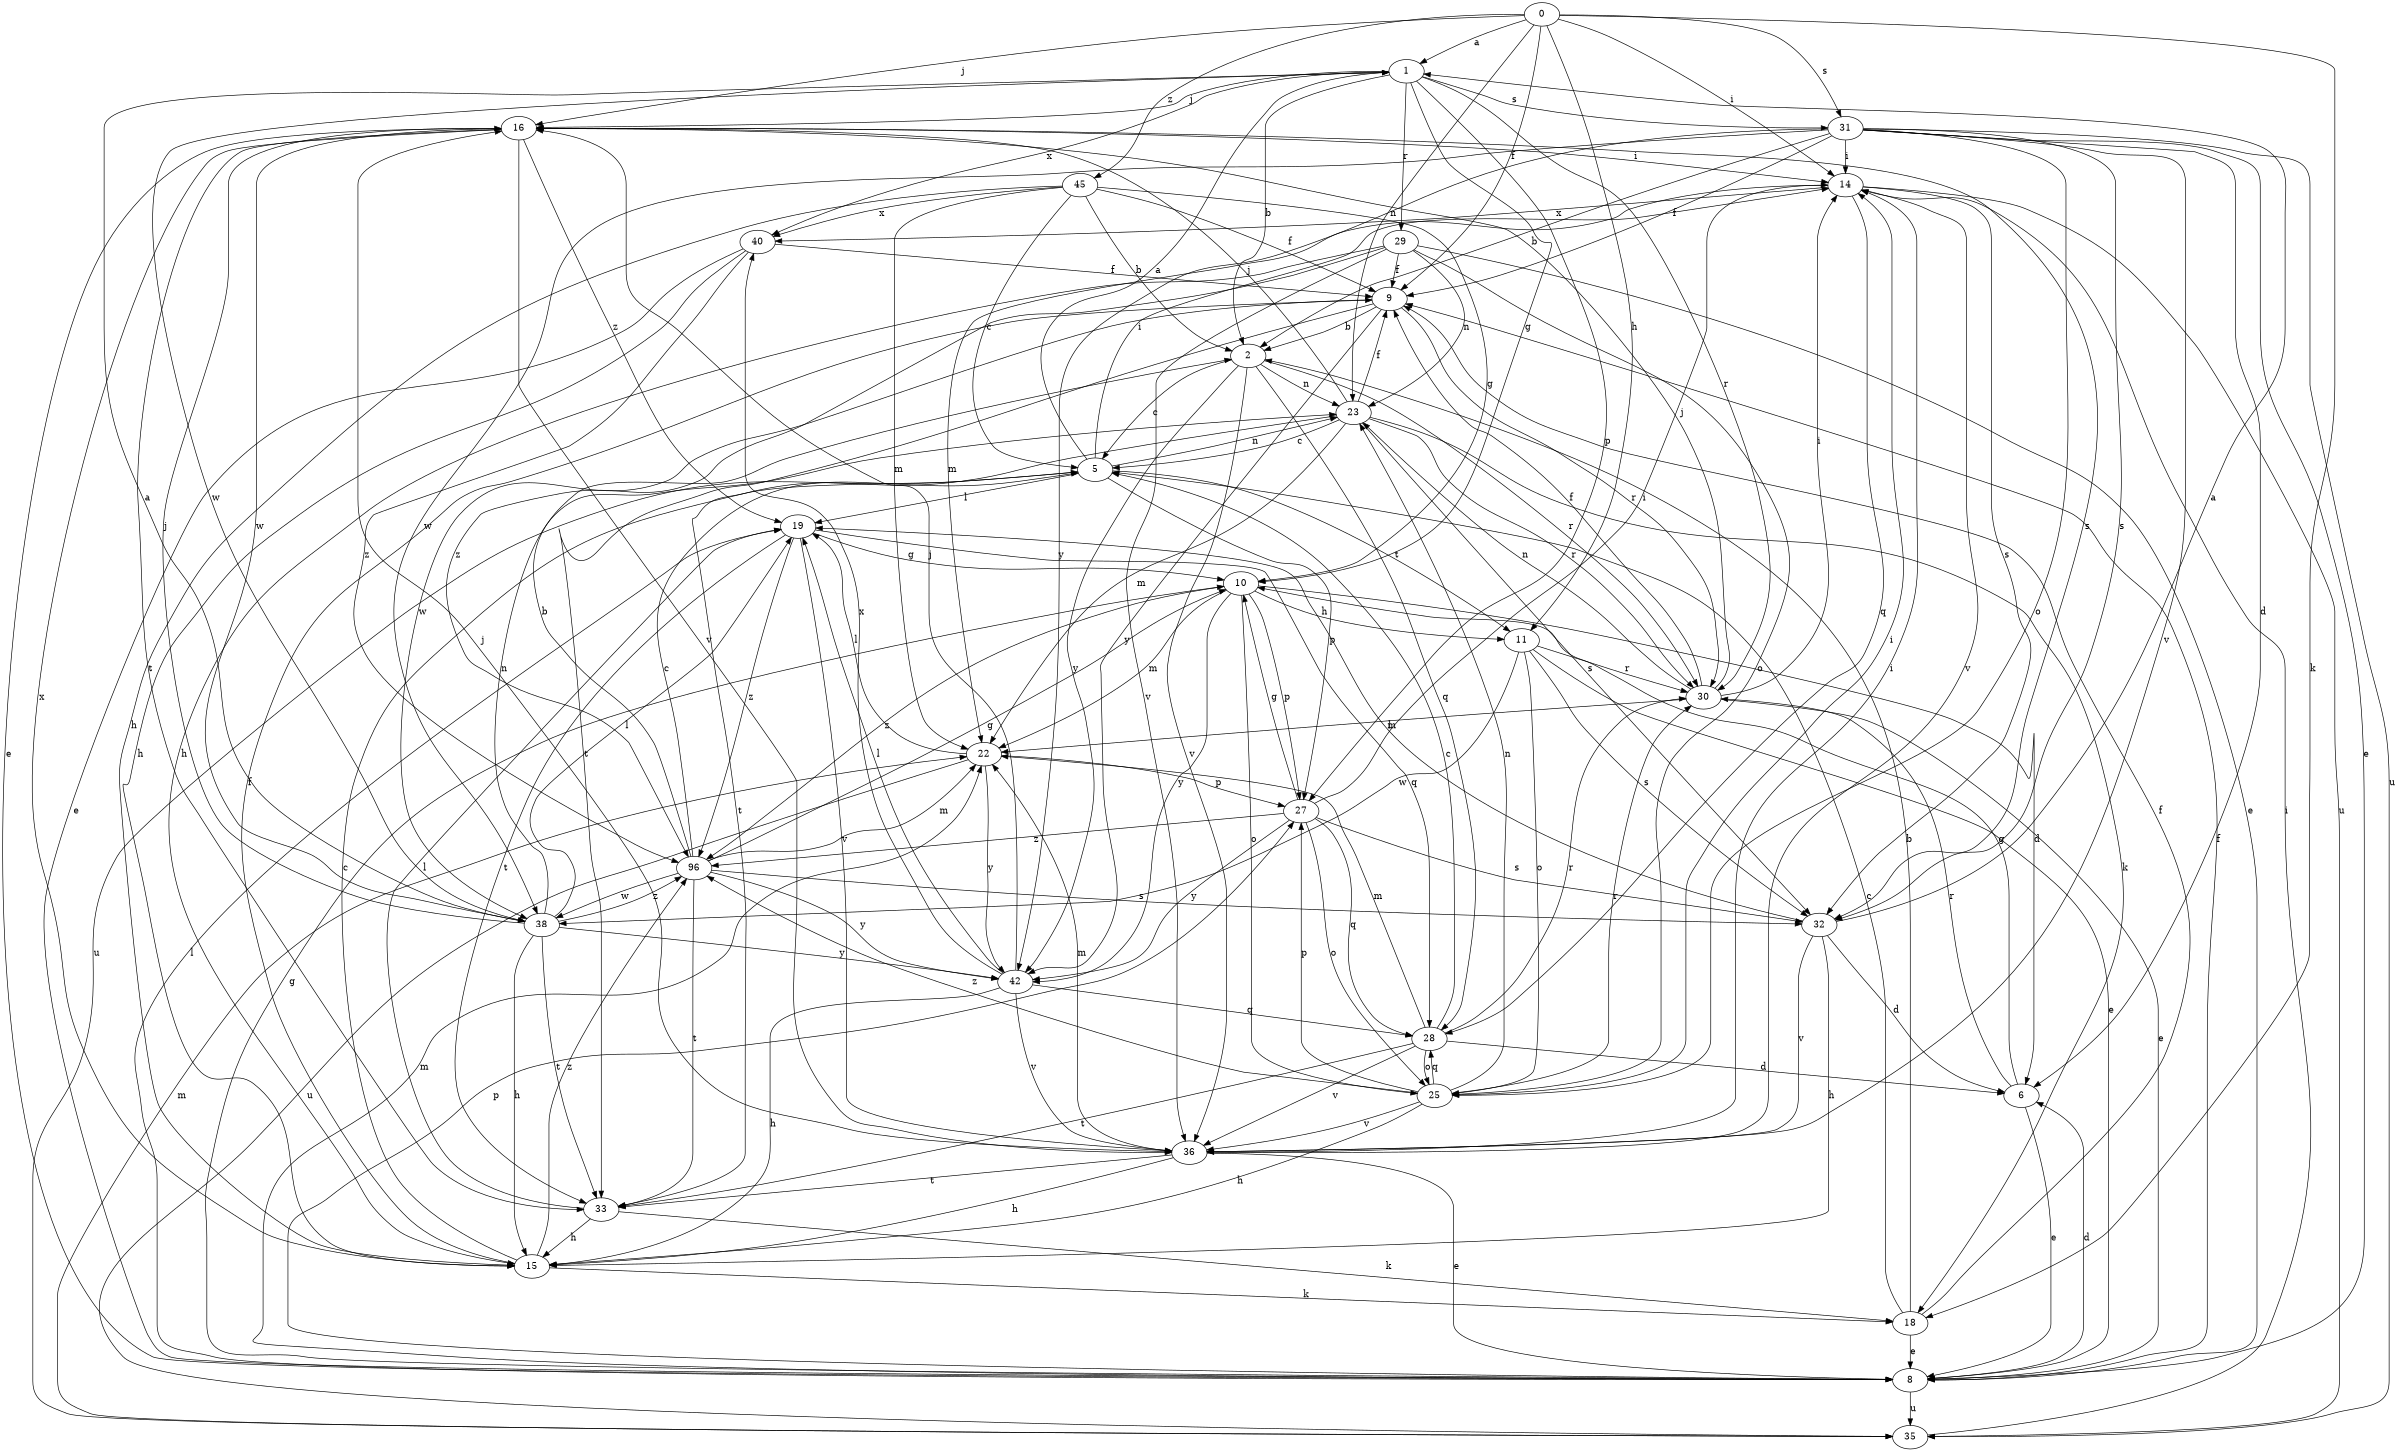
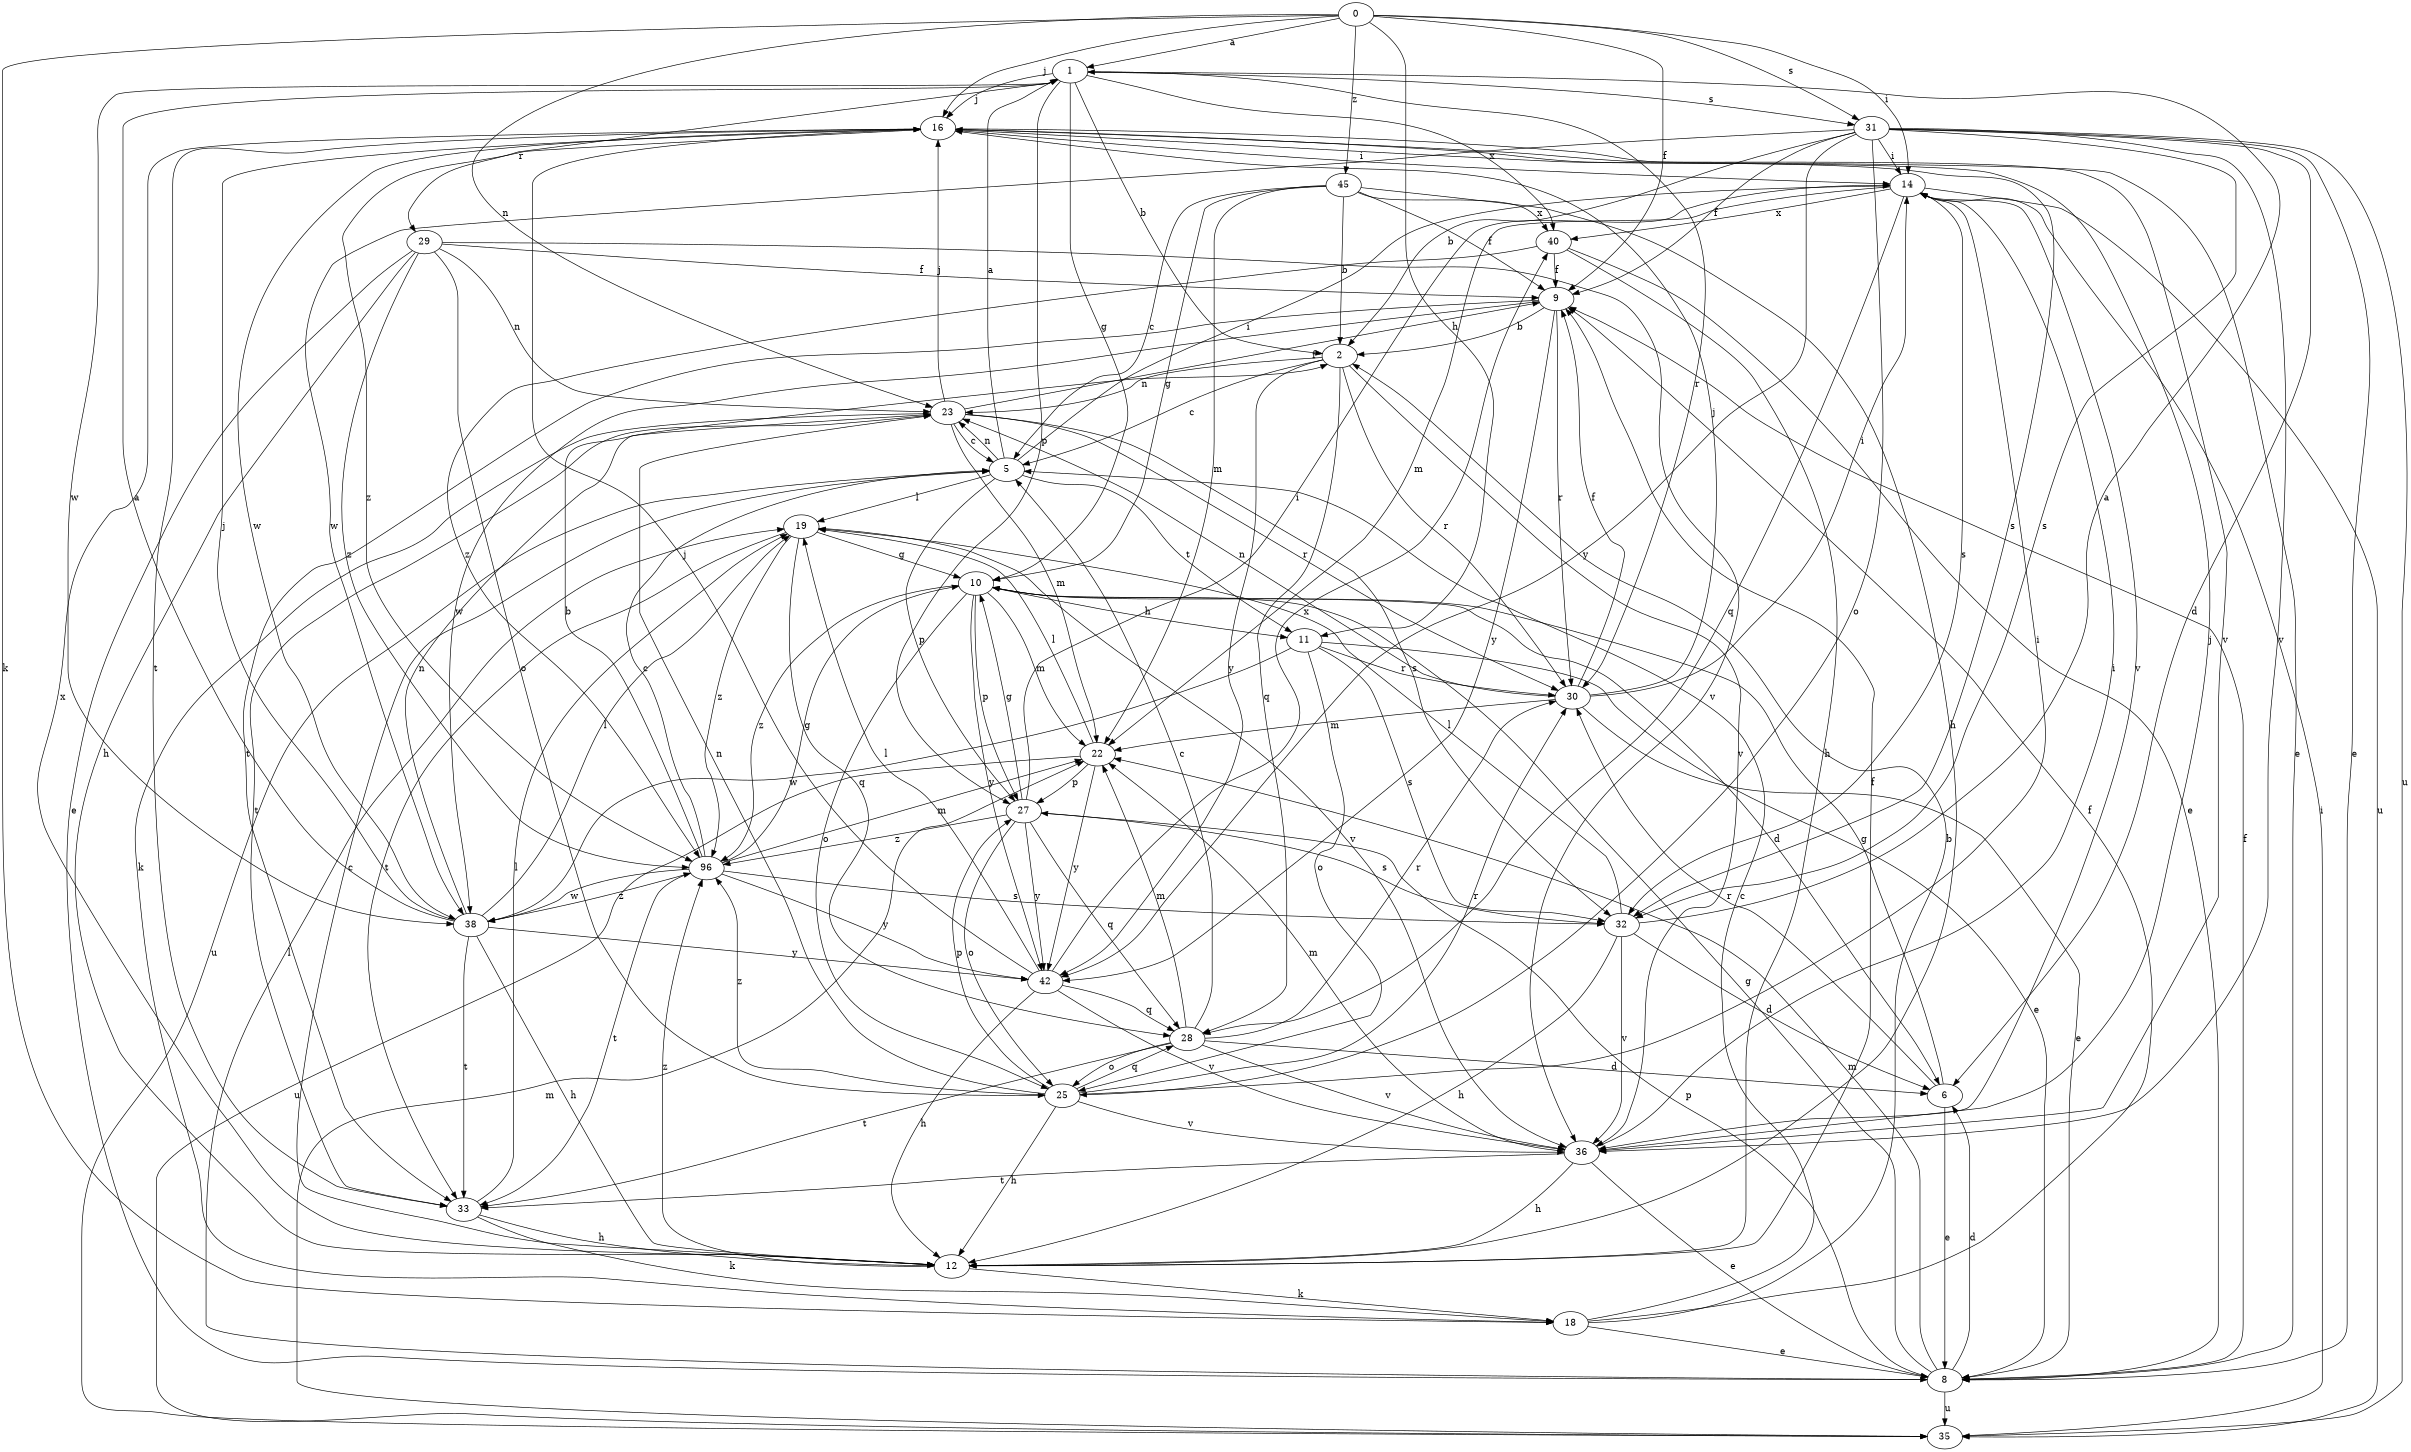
edge "16" -> "19": now "16" -> "96"
node "15": label "15" -> "12"
